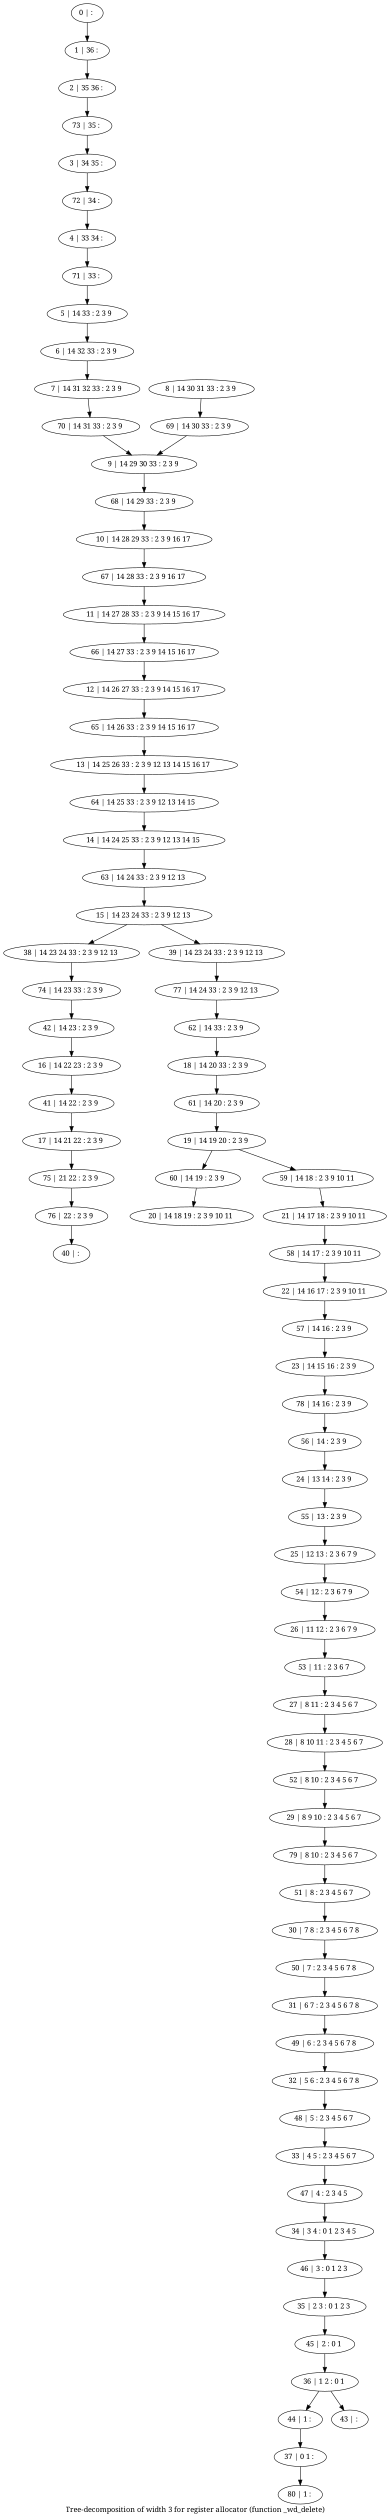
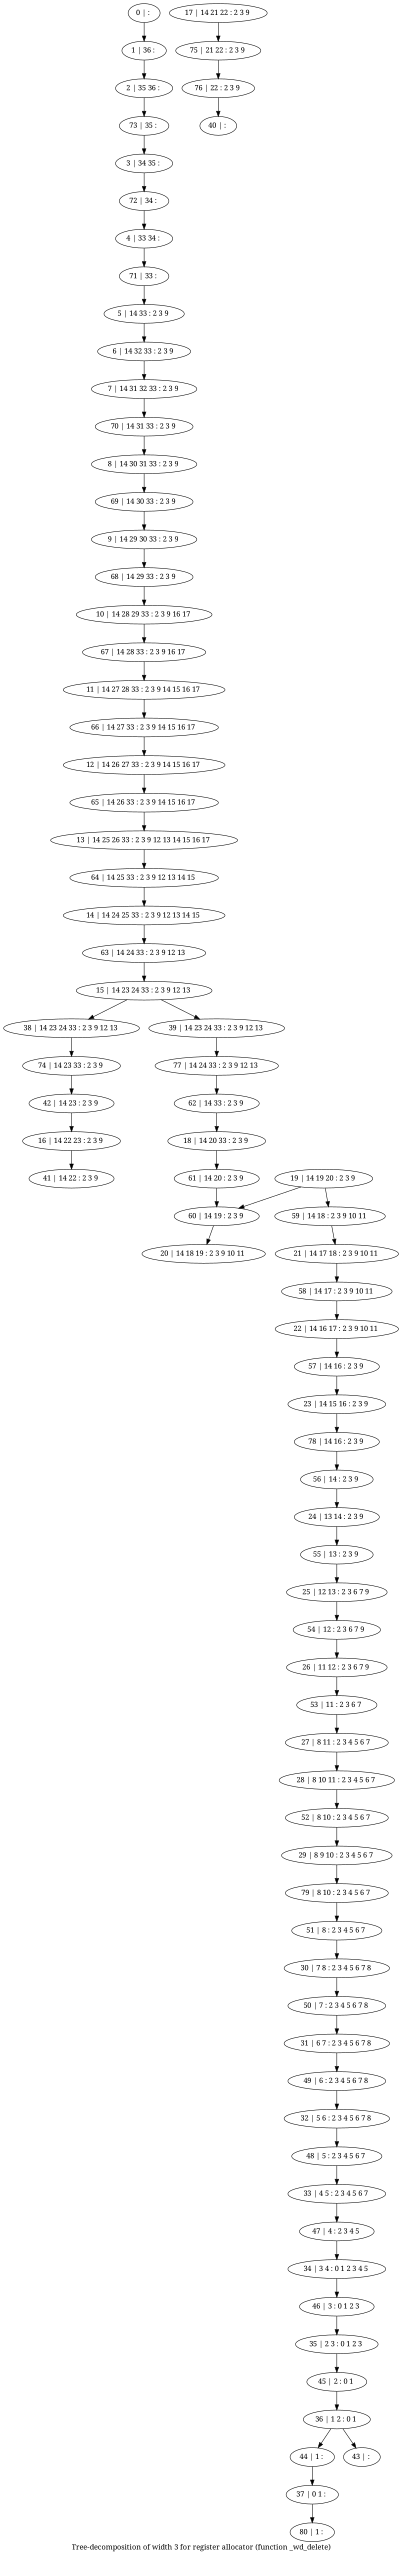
edge "70 | 14 31 33 : 2 3 9" -> "9 | 14 29 30 33 : 2 3 9": now "70 | 14 31 33 : 2 3 9" -> "8 | 14 30 31 33 : 2 3 9"
edge "41 | 14 22 : 2 3 9" -> "17 | 14 21 22 : 2 3 9": removed
edge "61 | 14 20 : 2 3 9" -> "19 | 14 19 20 : 2 3 9": now "61 | 14 20 : 2 3 9" -> "60 | 14 19 : 2 3 9"
